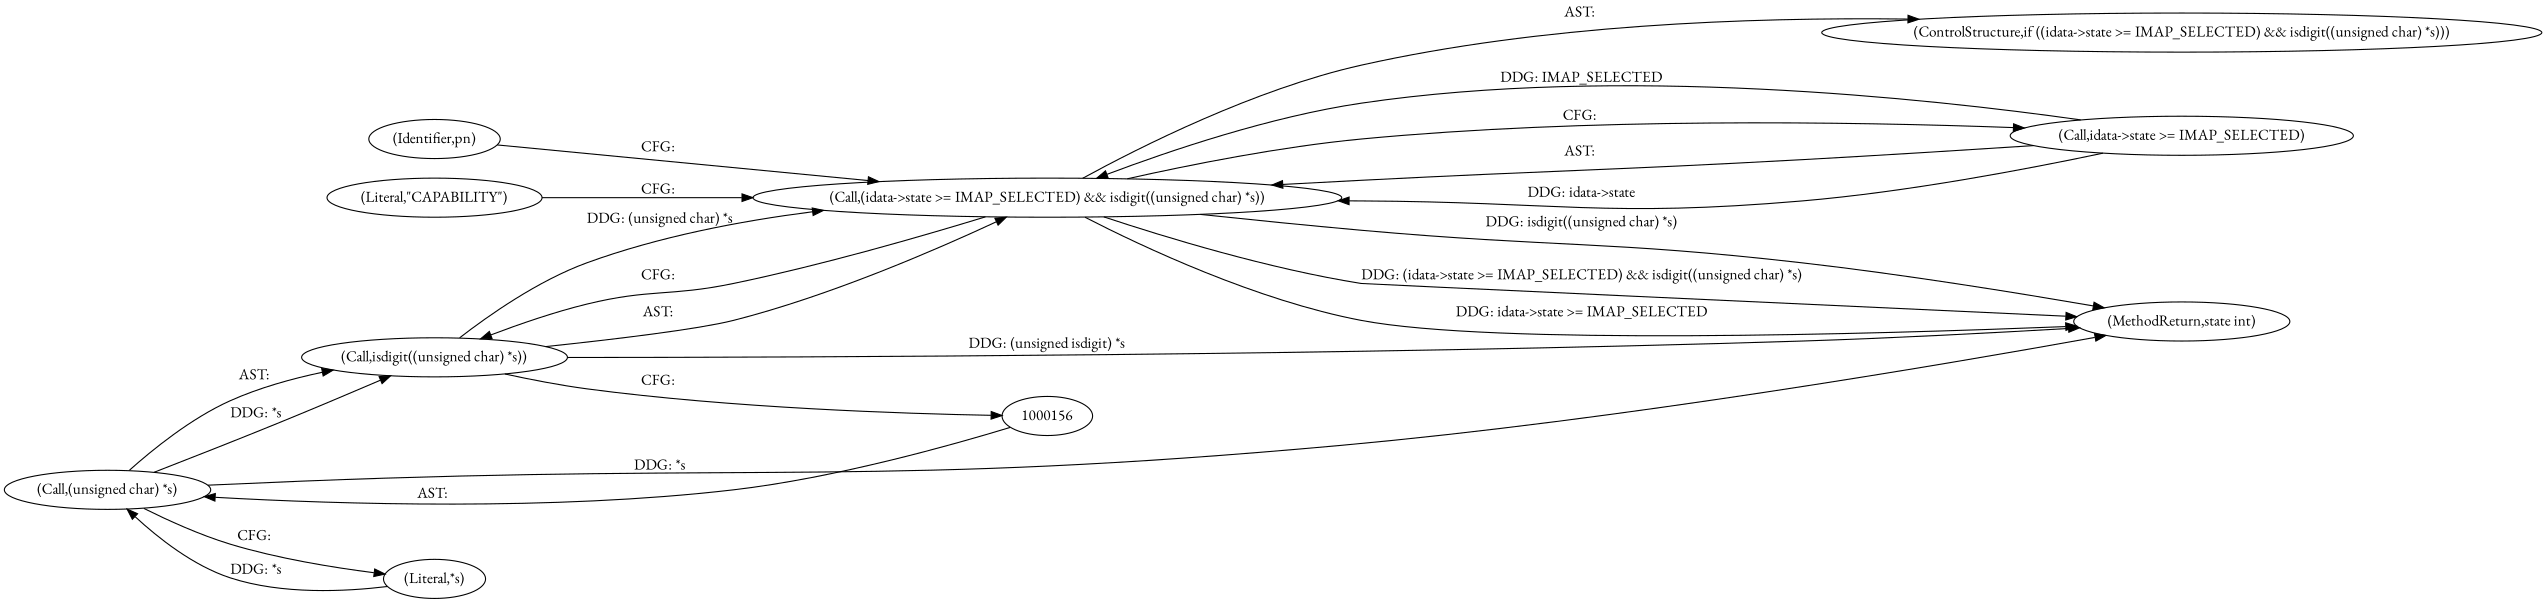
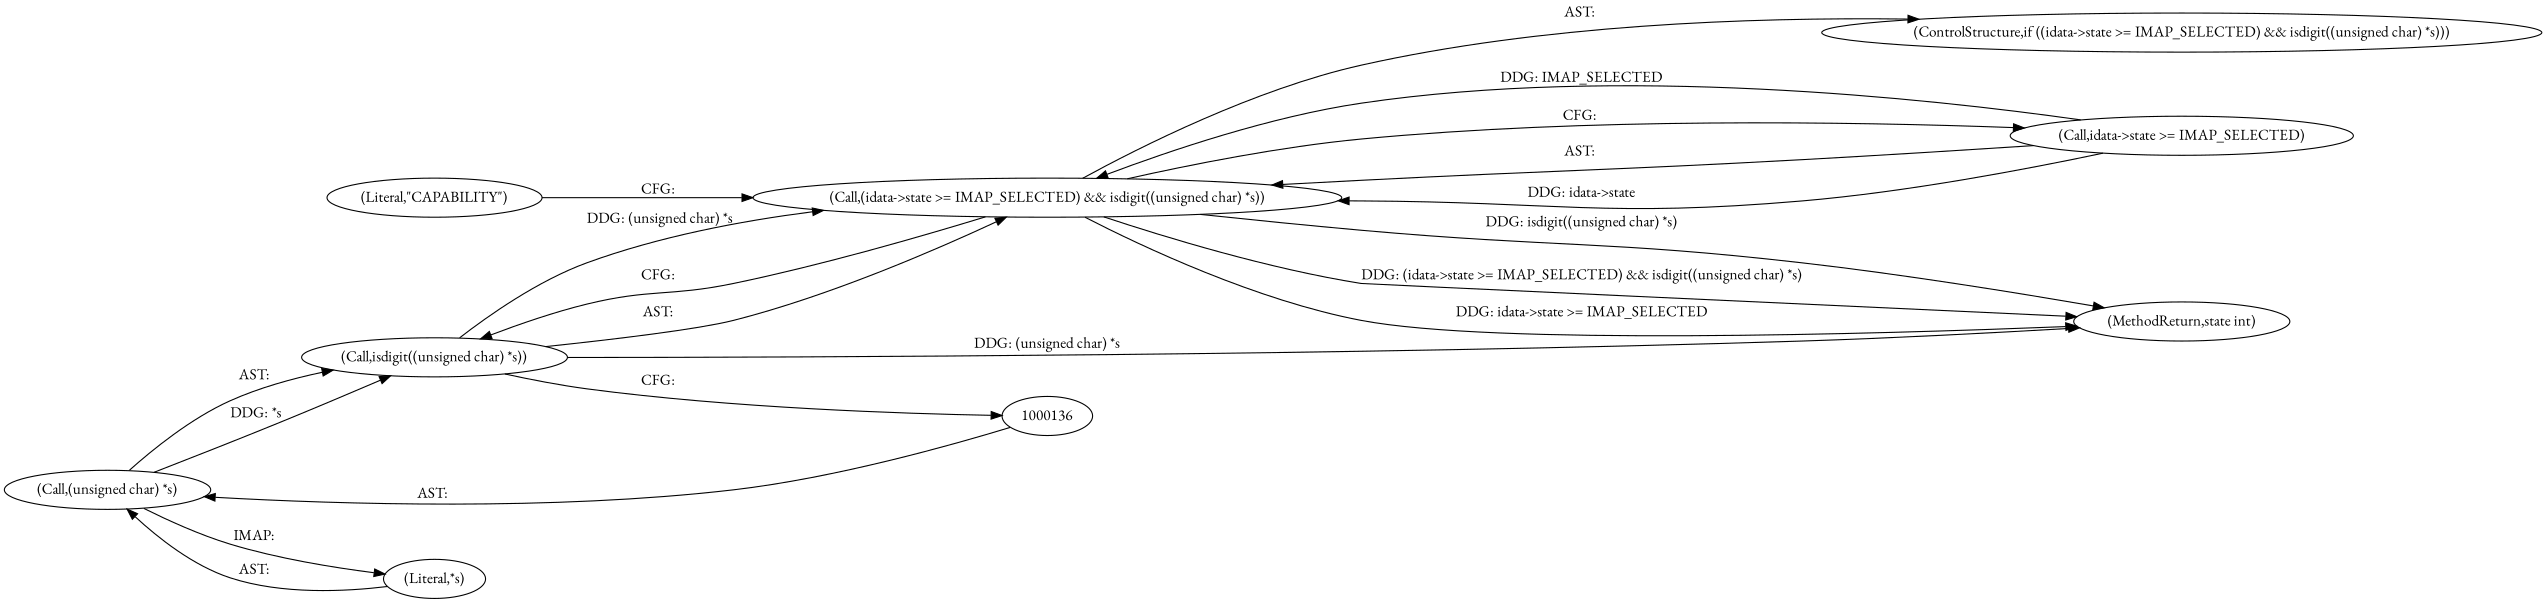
node "(Identifier,pn)": removed
edge "(Call,isdigit((unsigned char) *s))" -> "(MethodReturn,state int)": label "DDG: (unsigned isdigit) *s" -> "DDG: (unsigned char) *s"
node "1000156": label "1000156" -> "1000136"
edge "(Call,(unsigned char) *s)" -> "(MethodReturn,state int)": removed, label "DDG: *s"
edge "(Call,(unsigned char) *s)" -> "(Literal,*s)": label "CFG: " -> "IMAP: "
edge "(Literal,*s)" -> "(Call,(unsigned char) *s)": label "DDG: *s" -> "AST: "
